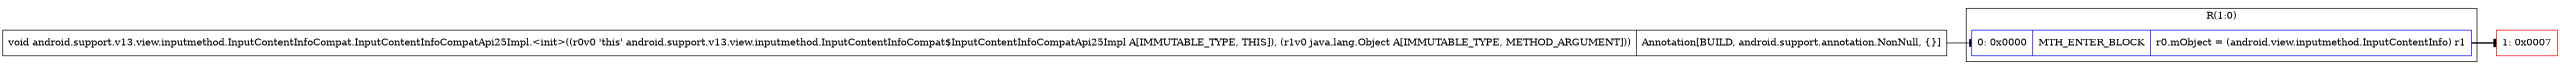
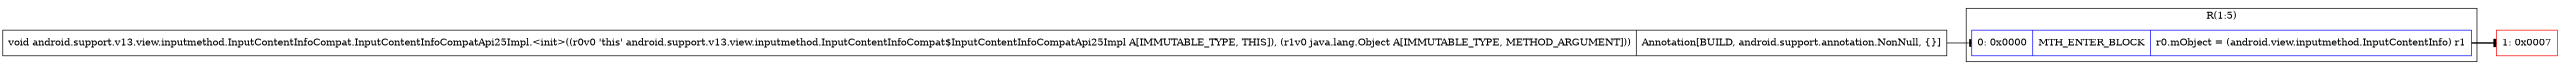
cluster "R(1:0)": label "R(1:0)" -> "R(1:5)"
